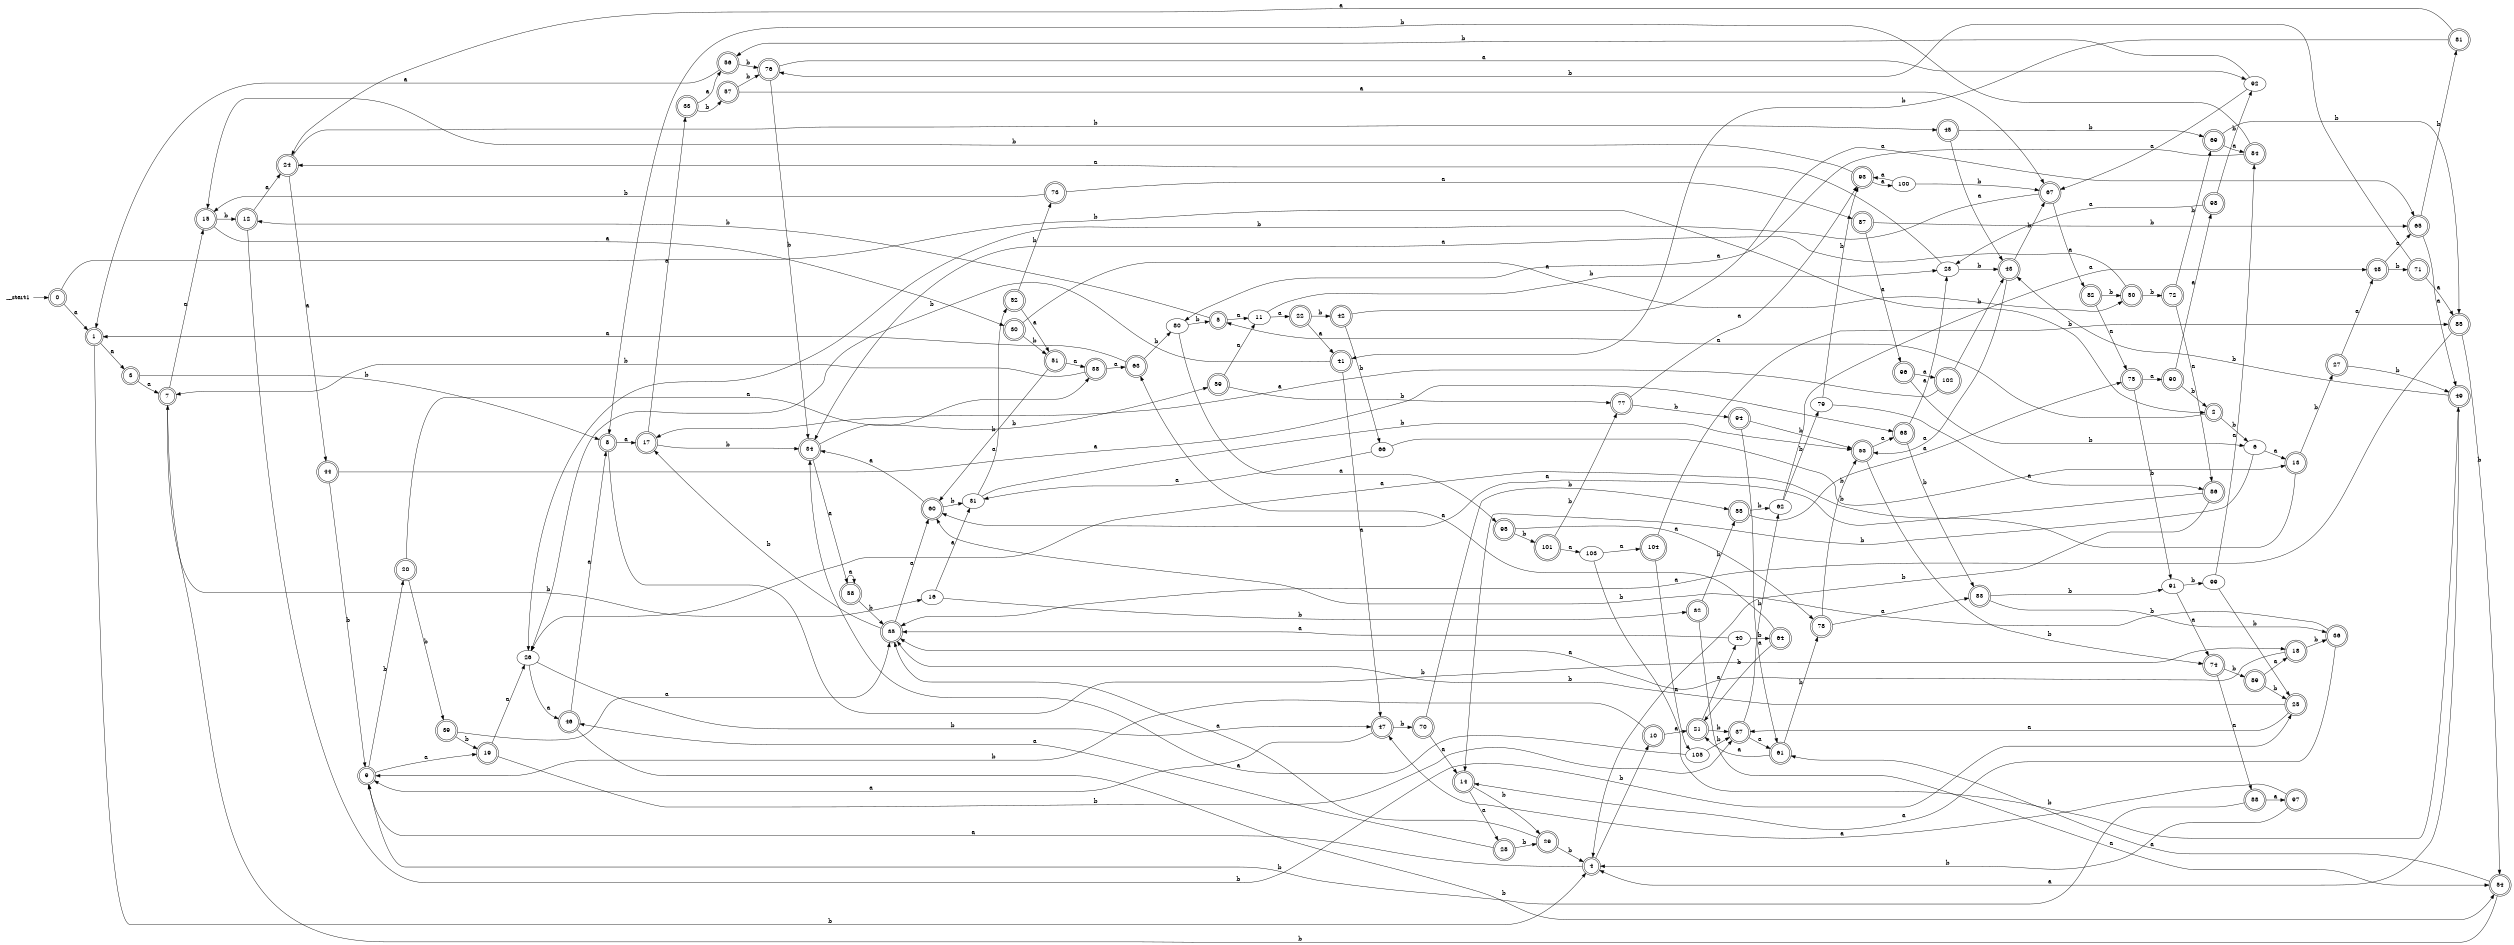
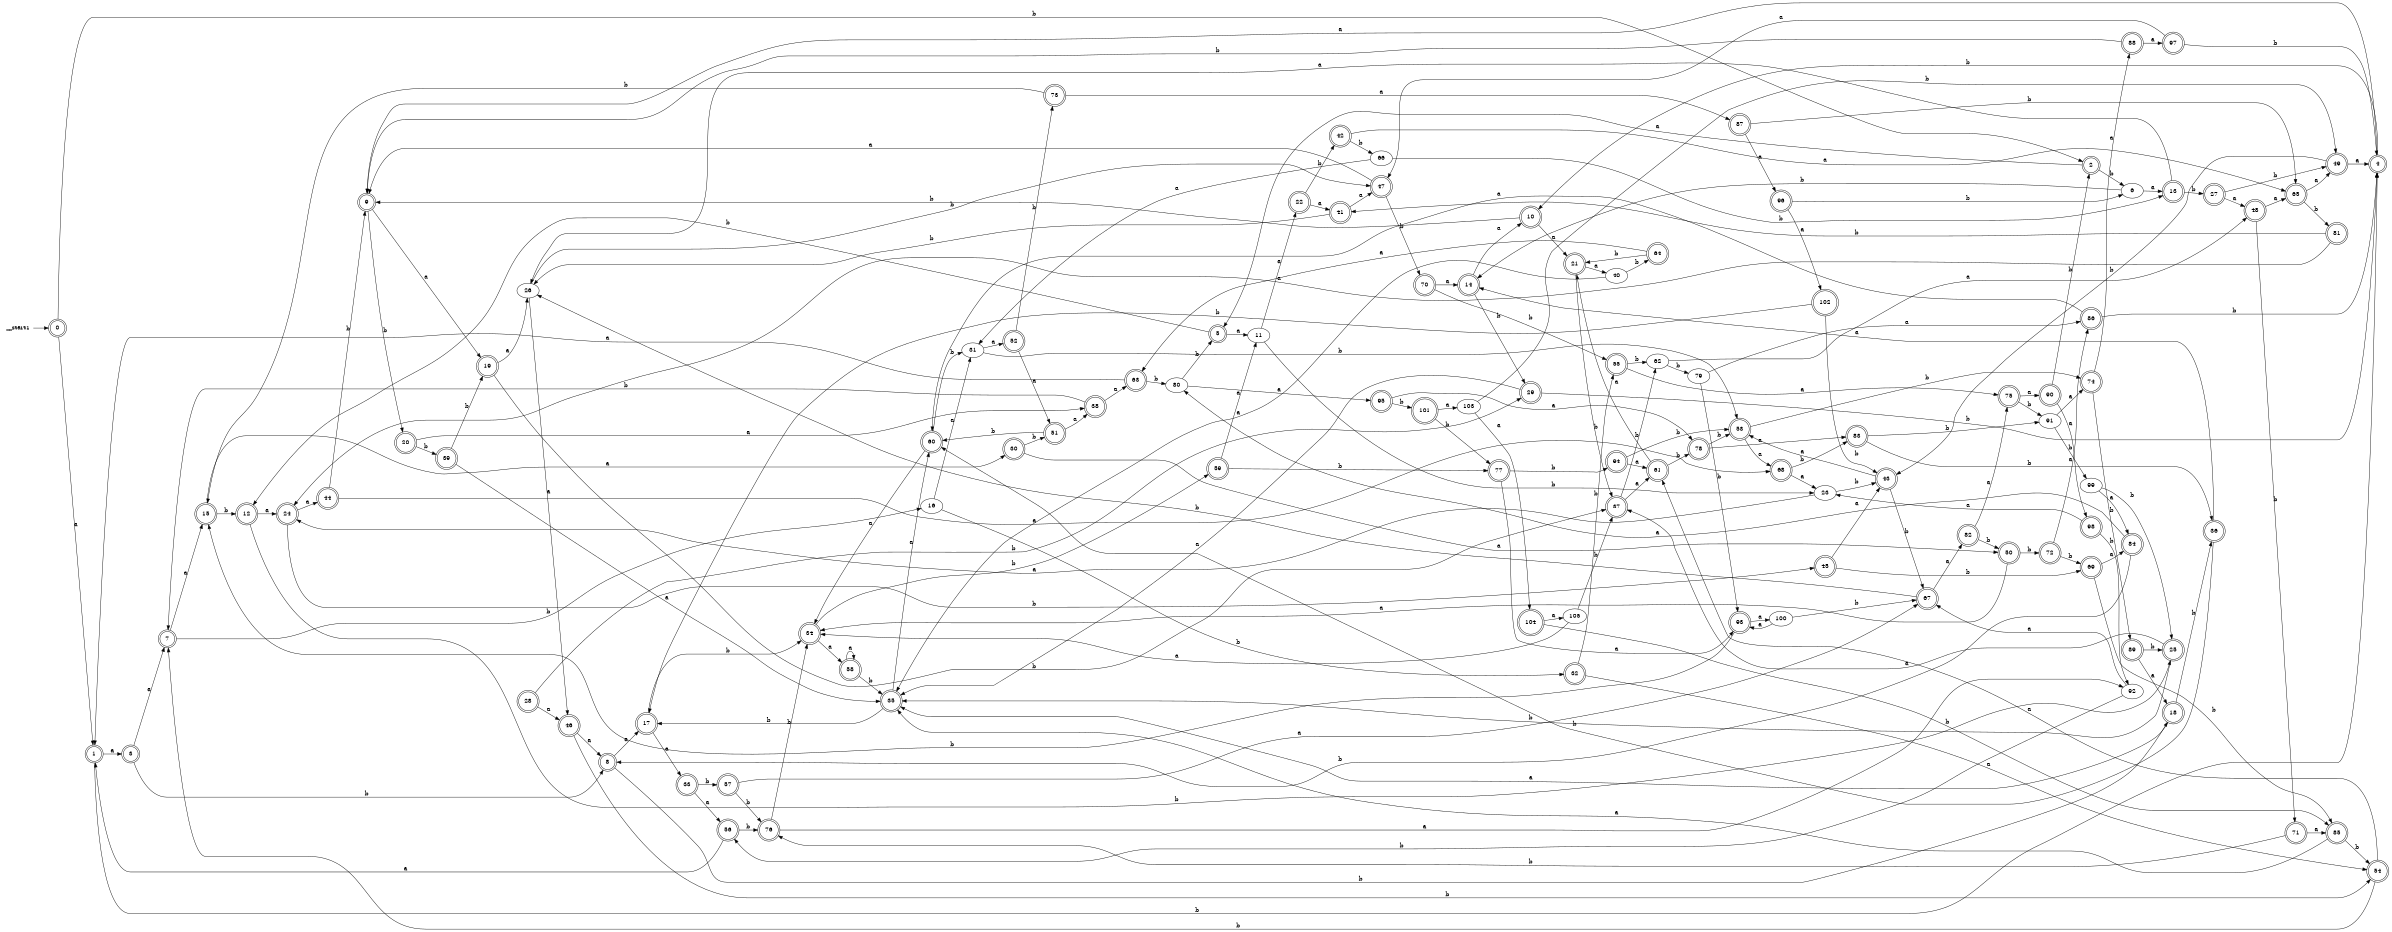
edge "102" -> "17": label "a" -> "b"
edge "14" -> "28": now "14" -> "10"
